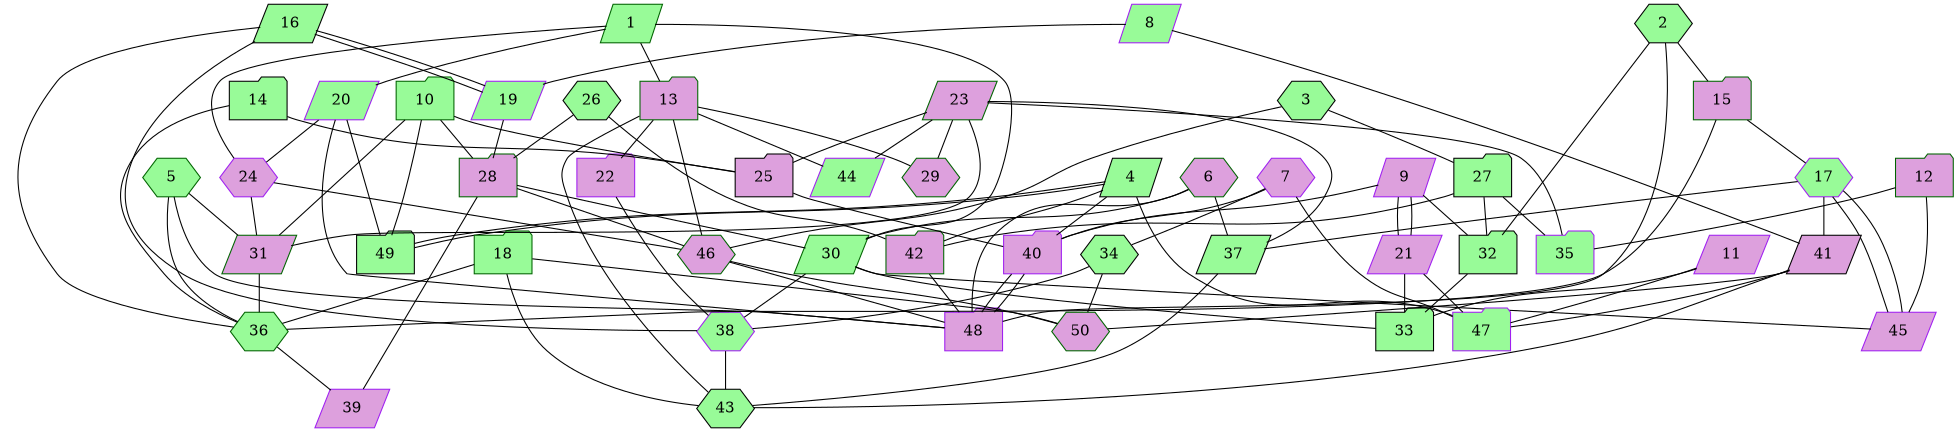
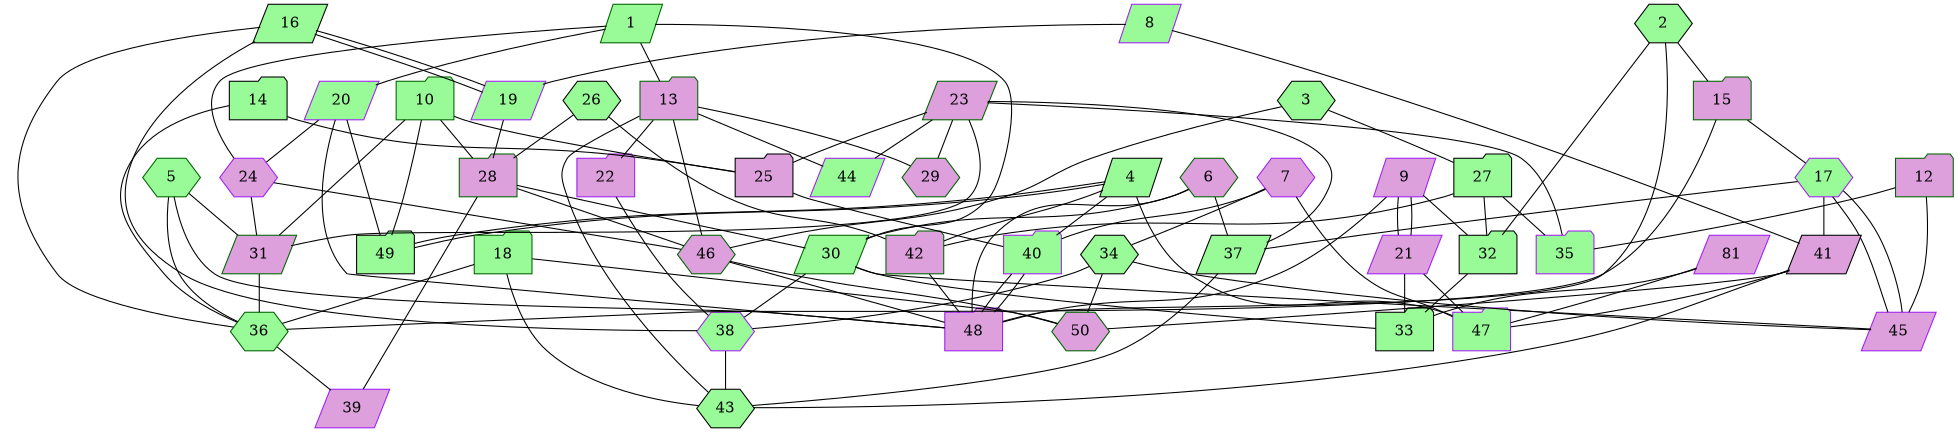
edge "9" -- "40": now "9" -- "48"
node "40": fillcolor plum -> palegreen
node "11": label "11" -> "81"
edge "34" -- "45": added
